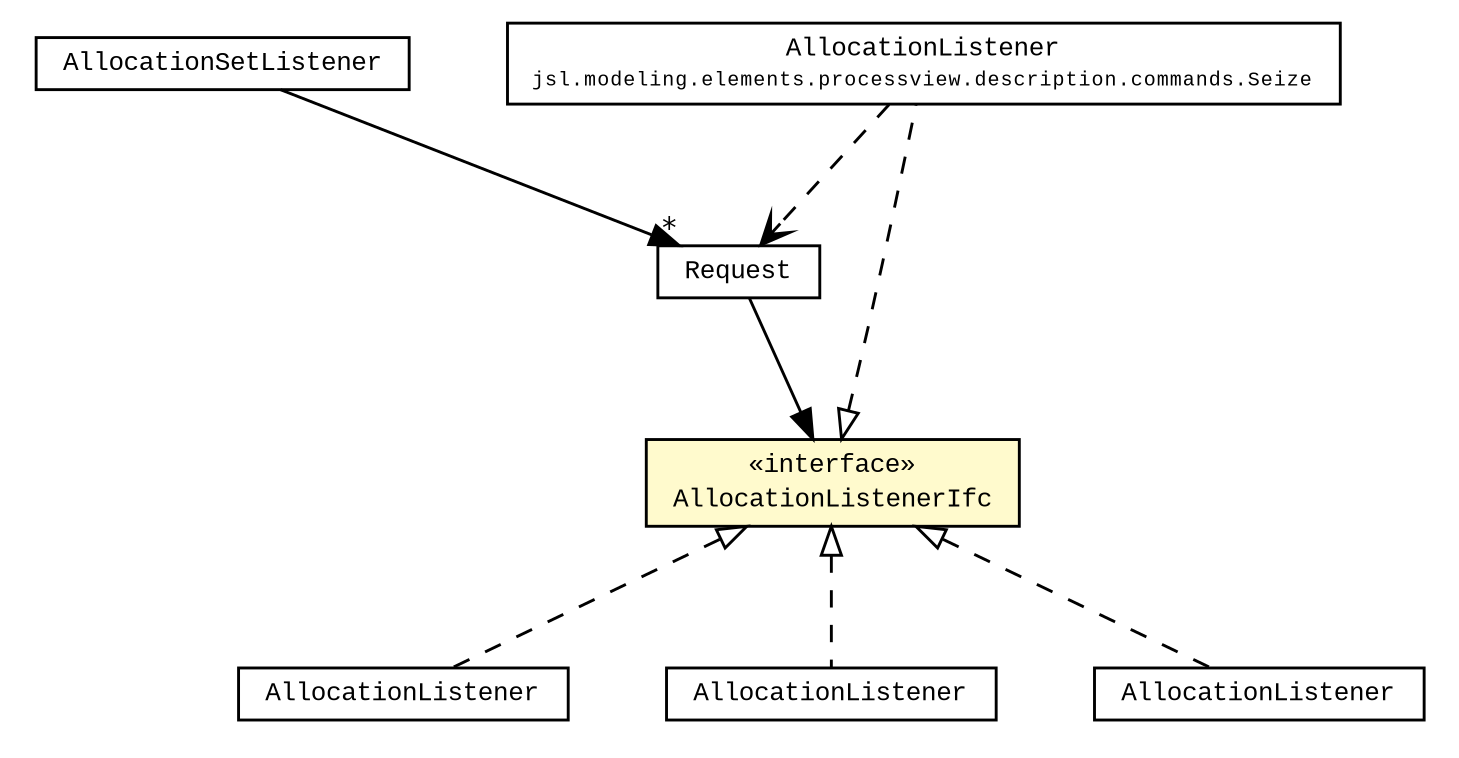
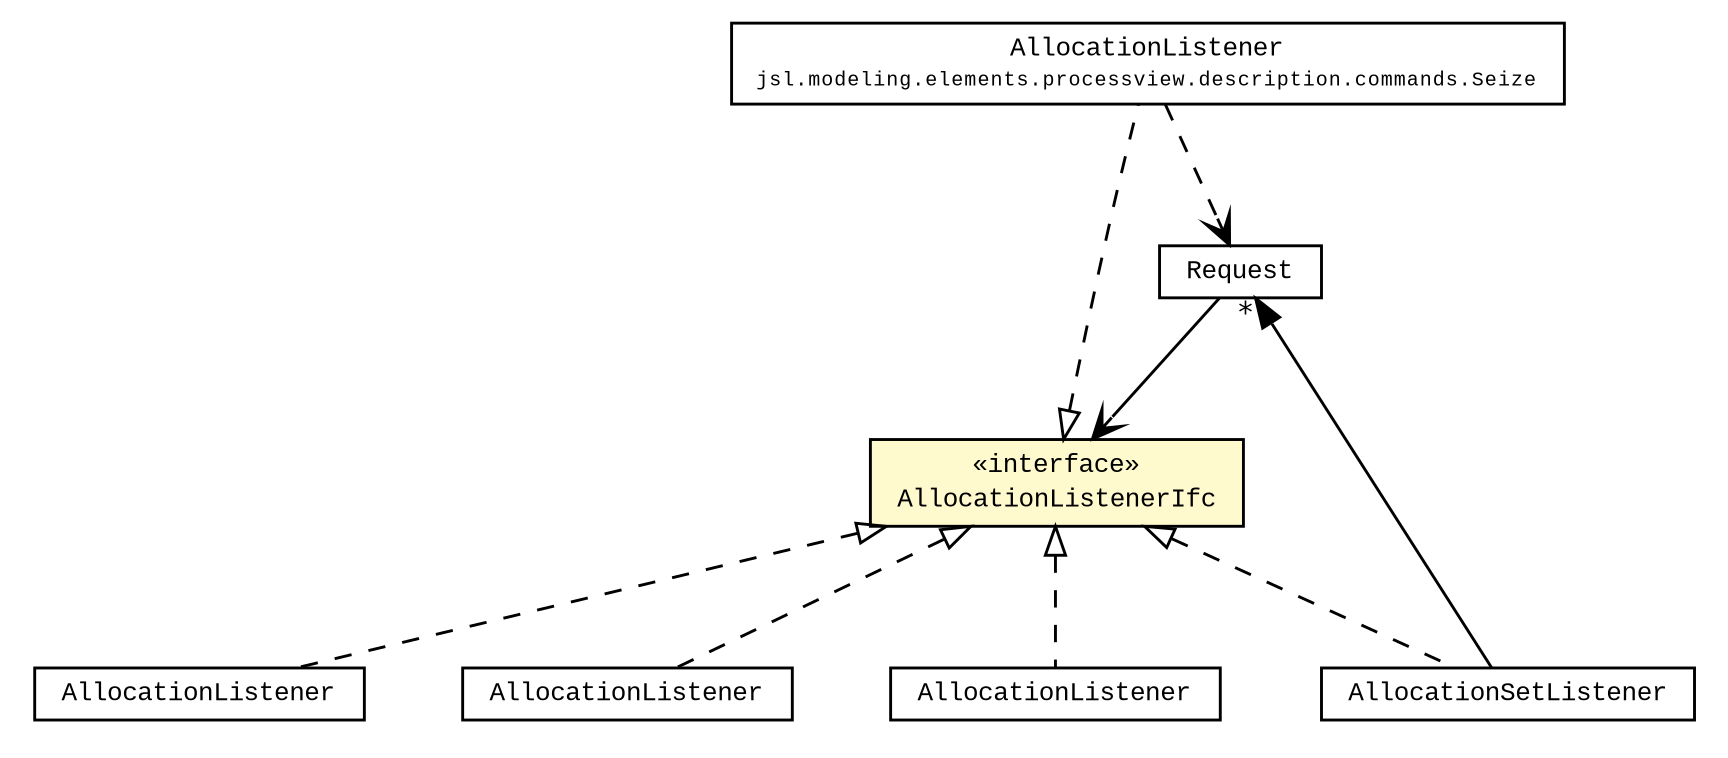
edge "Request" -> "AllocationListenerIfc": arrowhead normal -> open
edge "AllocationSetListener" -> "AllocationListenerIfc": added
